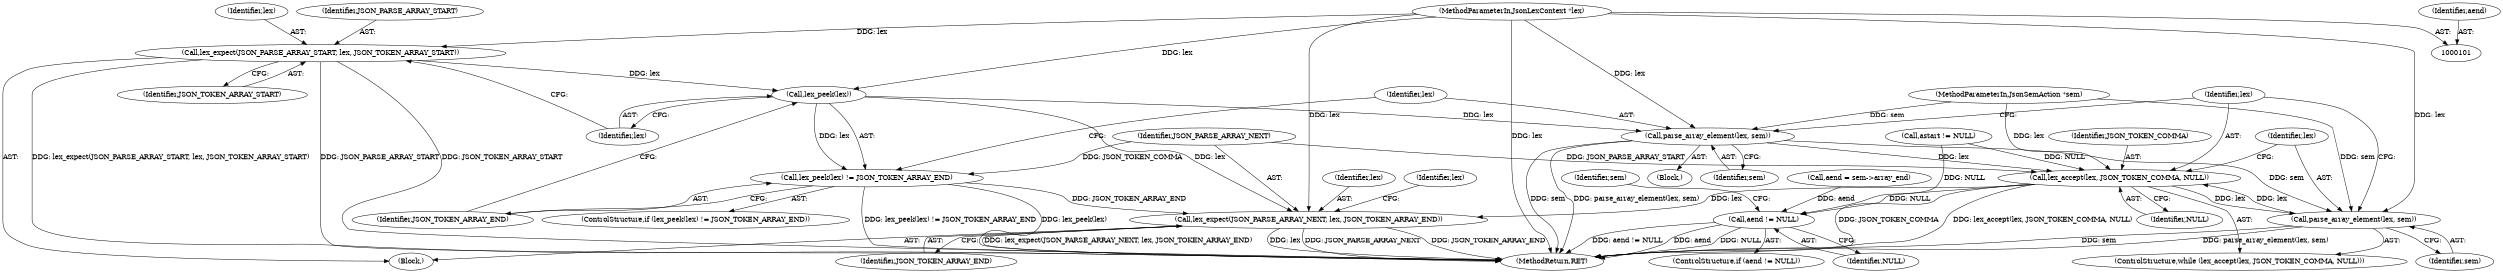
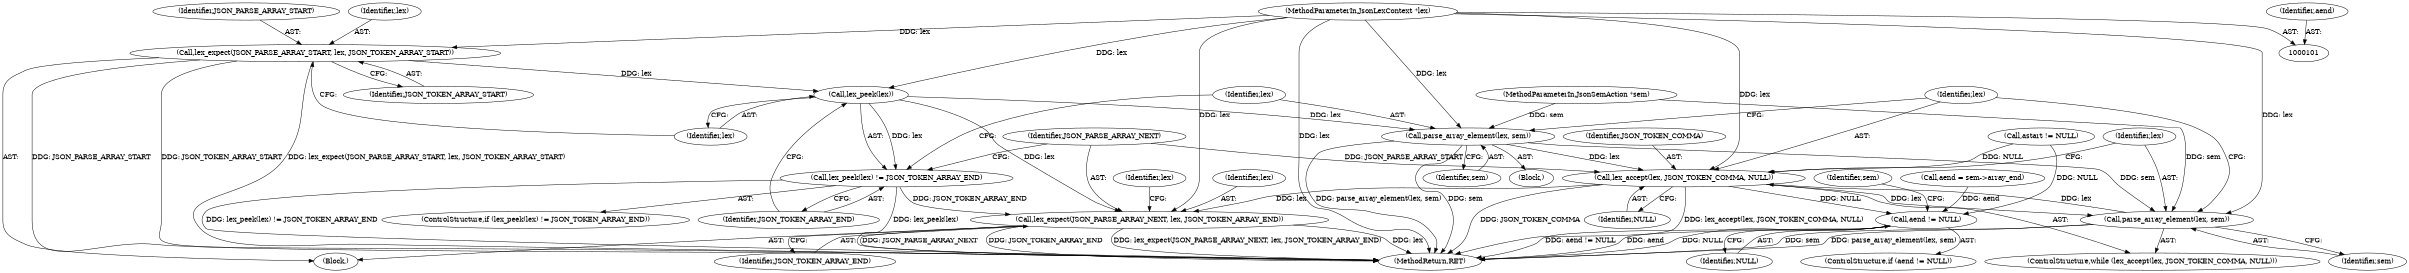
edge "(MethodParameterIn,JsonSemAction *sem)" -> "(Call,lex_accept(lex, JSON_TOKEN_COMMA, NULL))": now "(MethodParameterIn,JsonLexContext *lex)" -> "(Call,lex_accept(lex, JSON_TOKEN_COMMA, NULL))"
edge "(Identifier,JSON_PARSE_ARRAY_NEXT)" -> "(Call,lex_peek(lex) != JSON_TOKEN_ARRAY_END)": label "DDG: JSON_TOKEN_COMMA" -> "CFG: "
